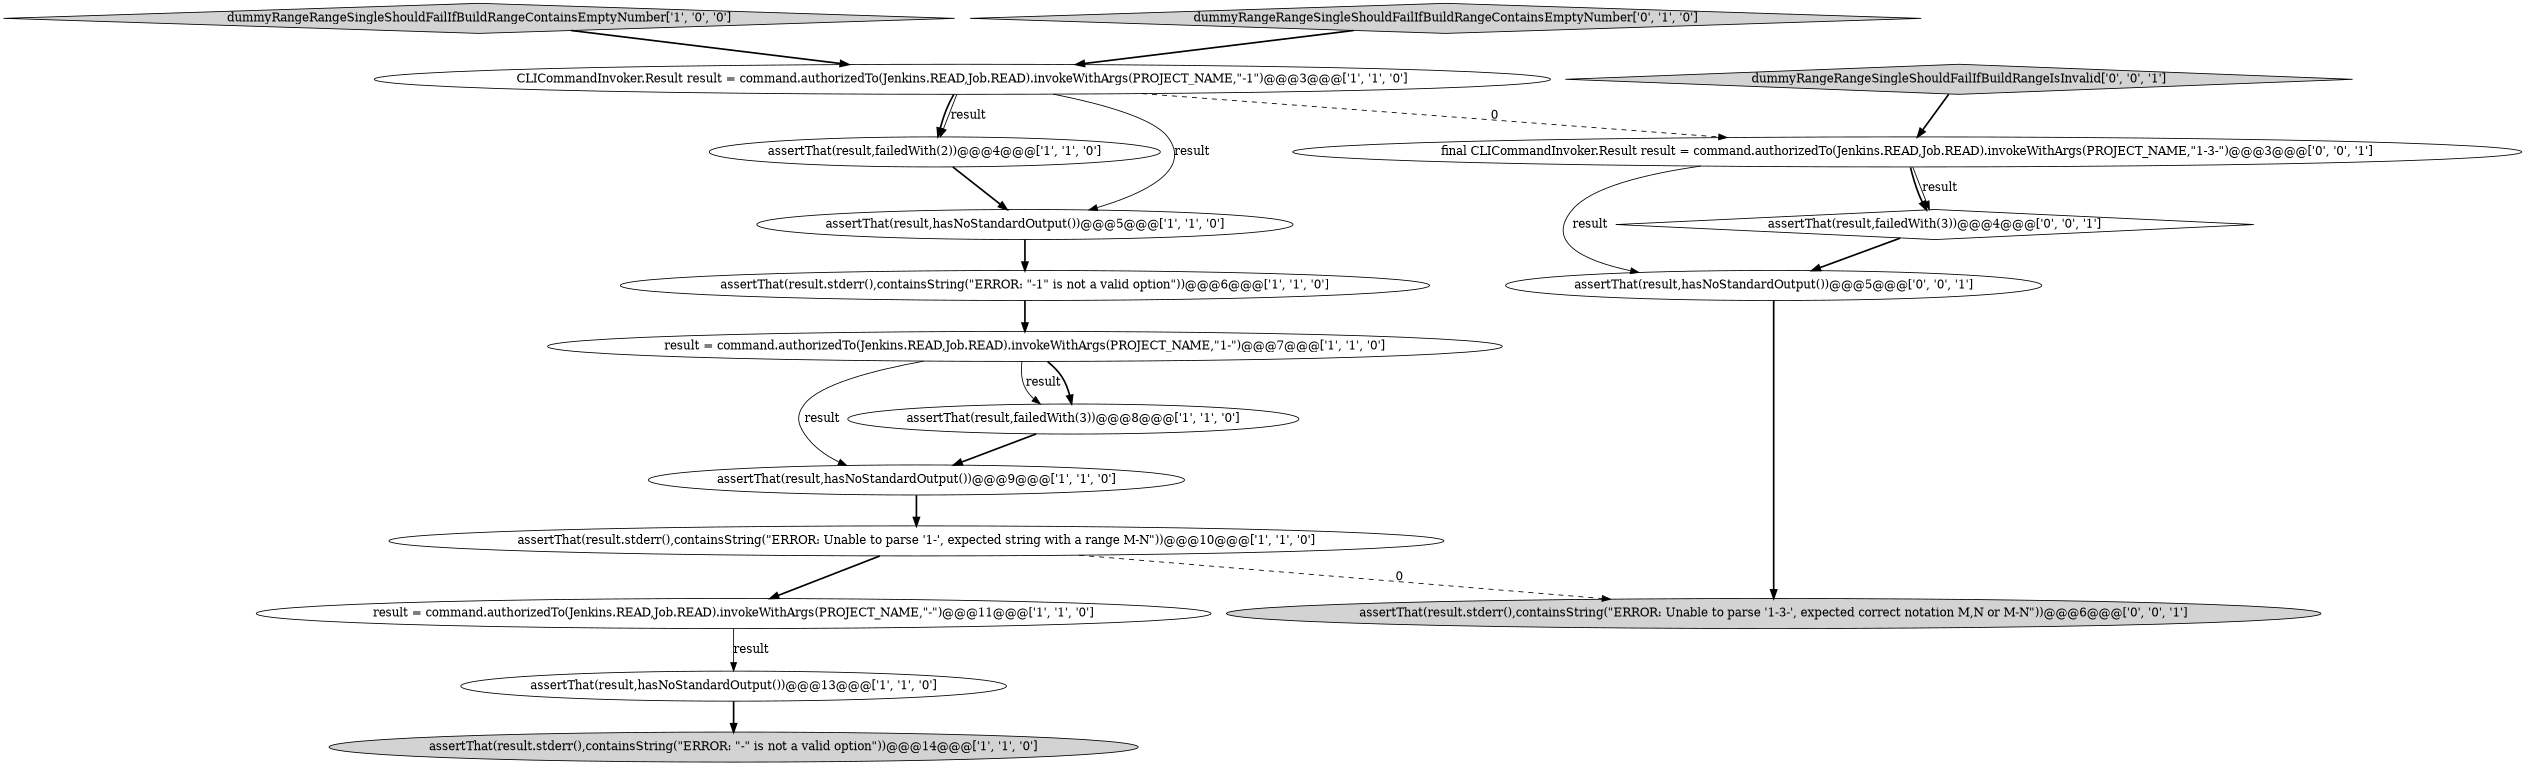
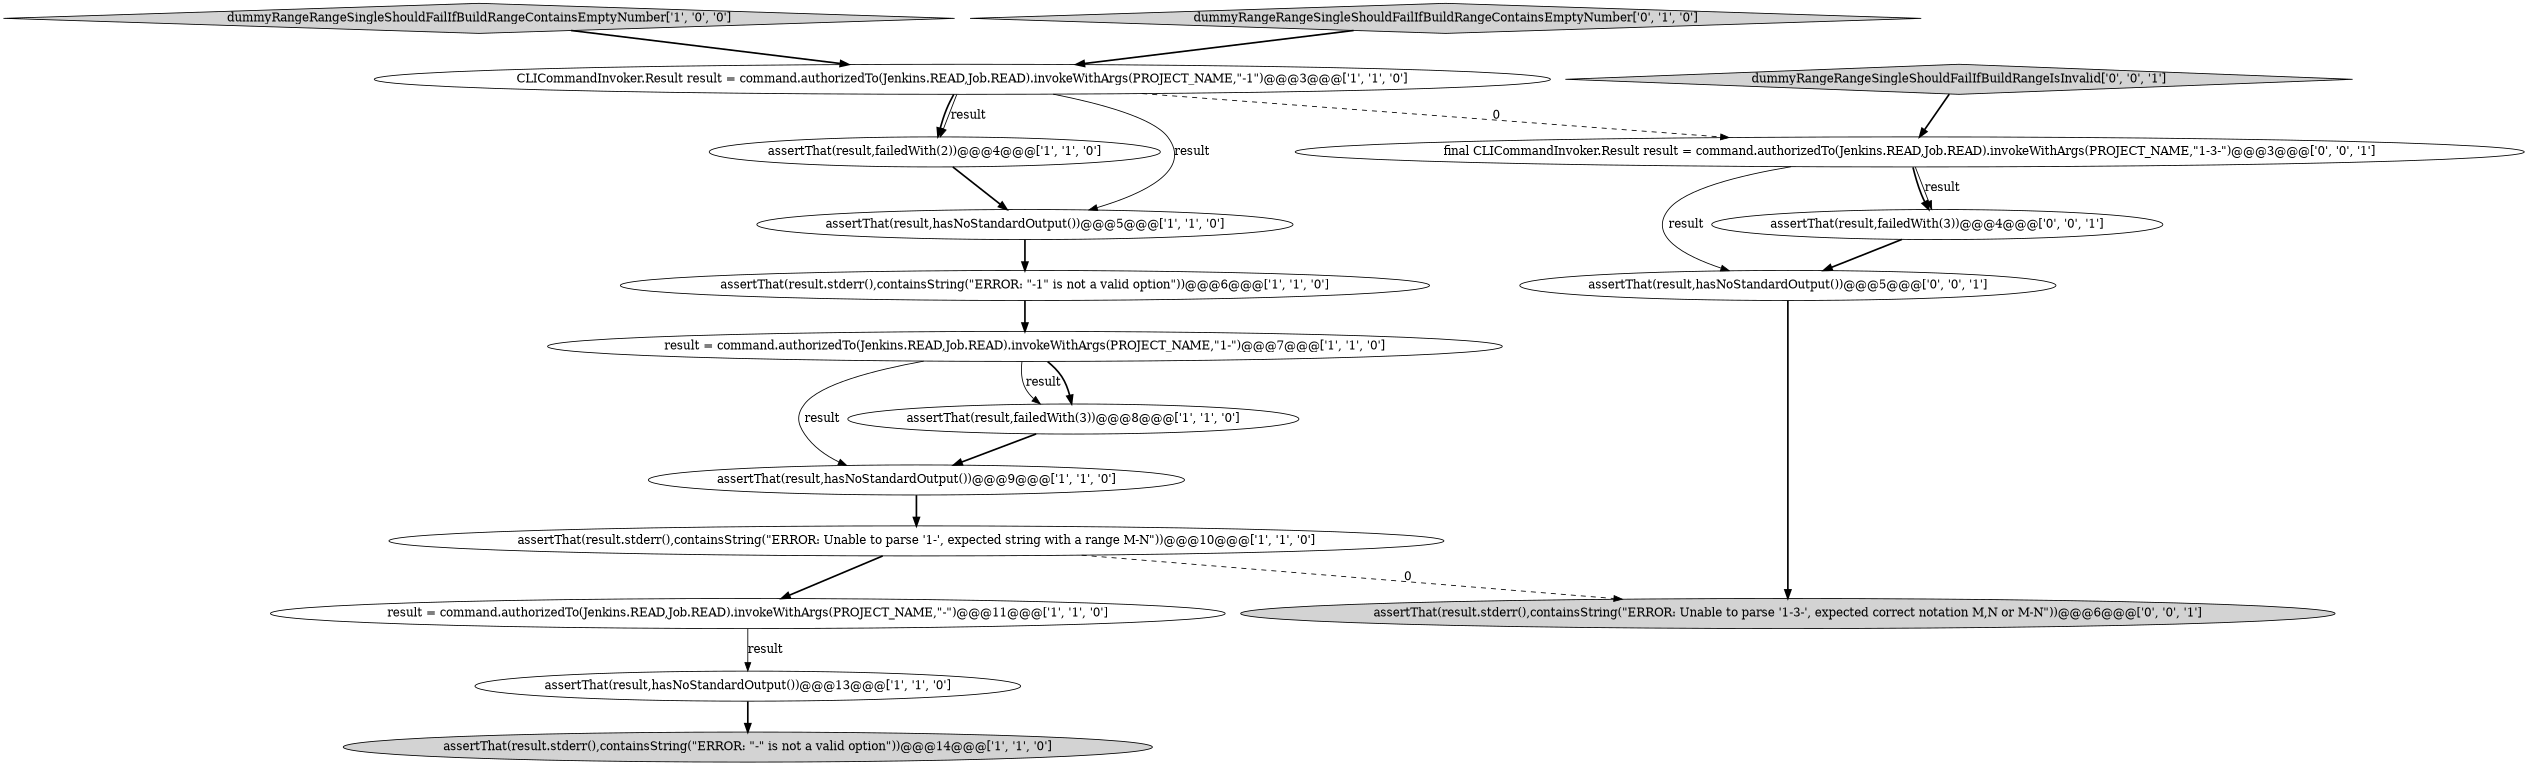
node "assertThat(result,failedWith(3))@@@4@@@['0', '0', '1']": shape diamond -> ellipse
